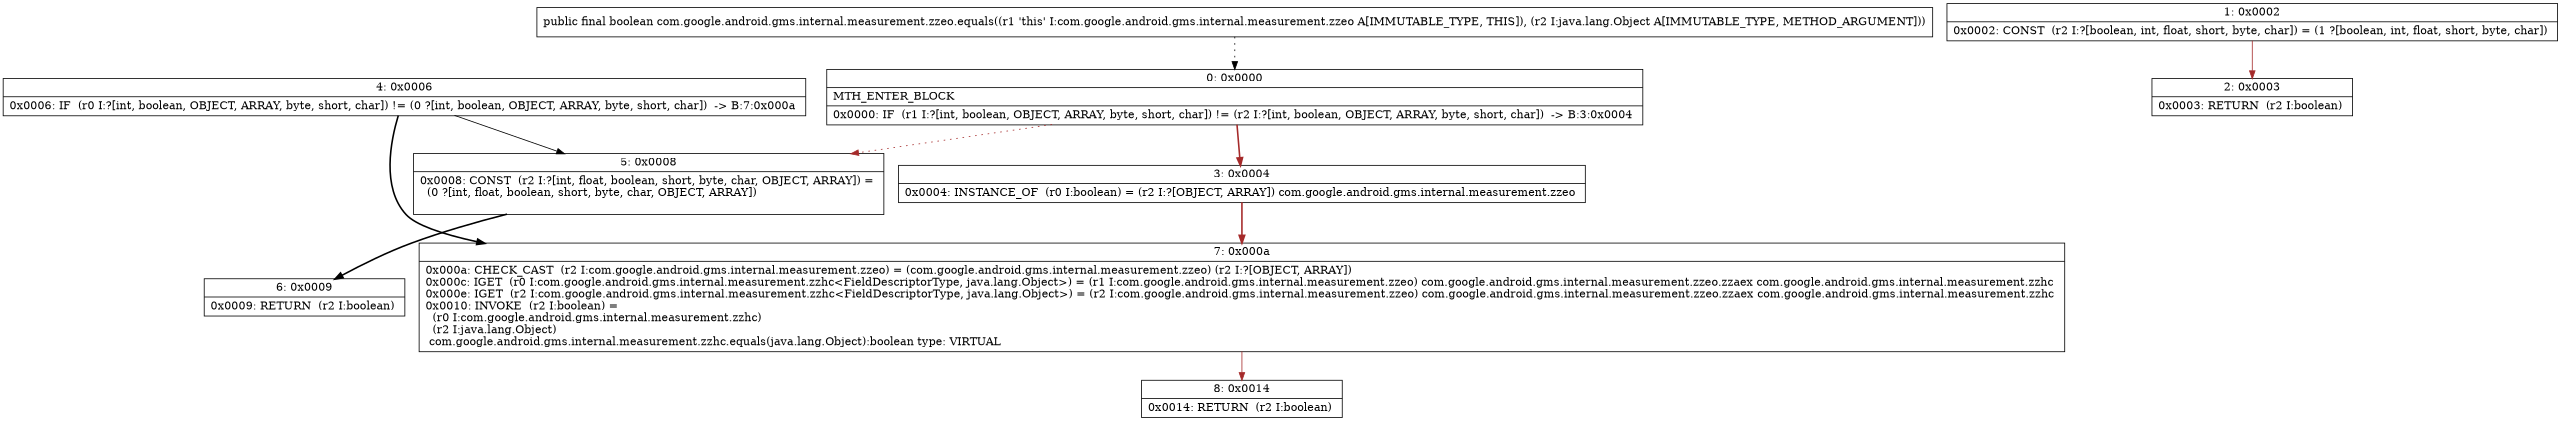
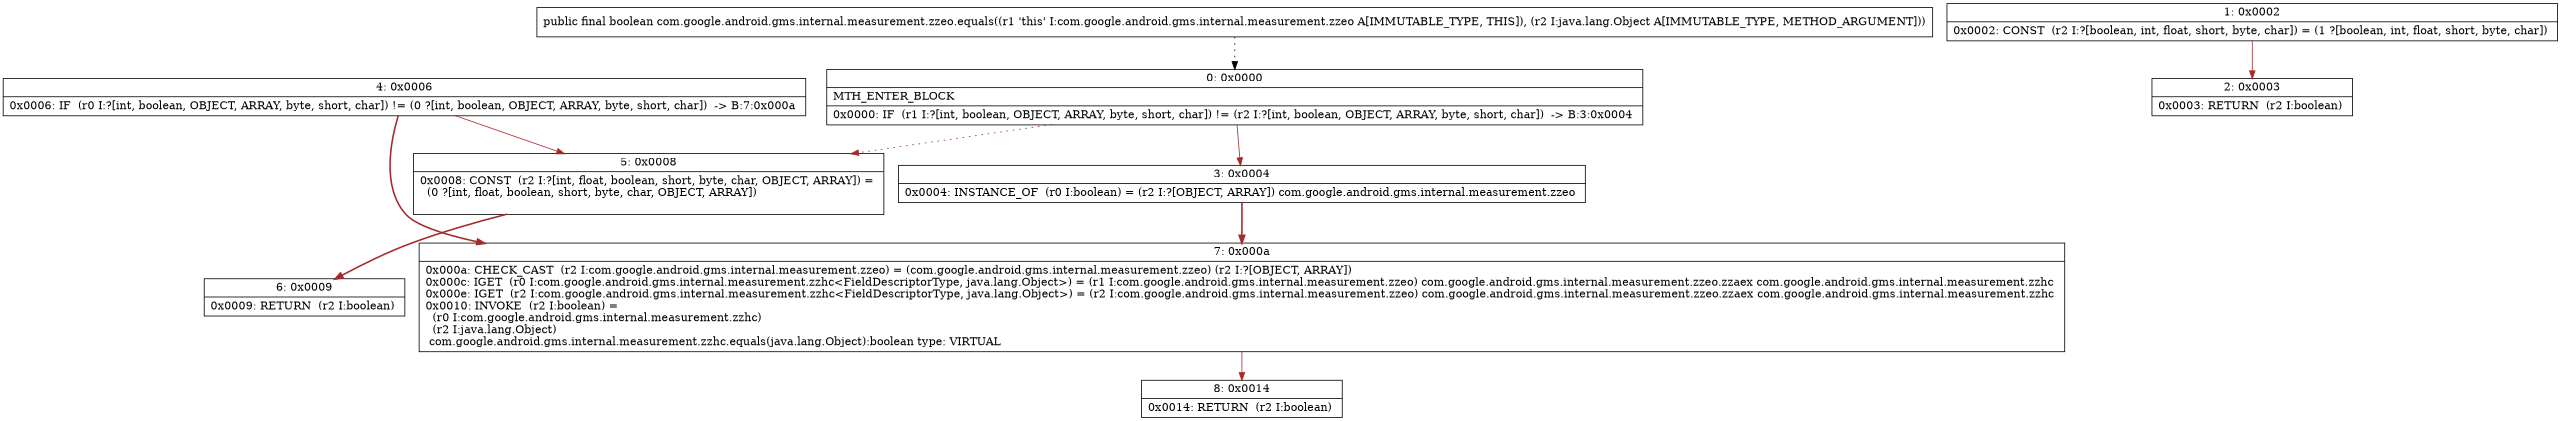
edge "4: 0x0006" -> "5: 0x0008": color black -> brown
edge "0: 0x0000" -> "3: 0x0004": style bold -> solid
edge "4: 0x0006" -> "7: 0x000a": color black -> brown
edge "5: 0x0008" -> "6: 0x0009": color black -> brown
